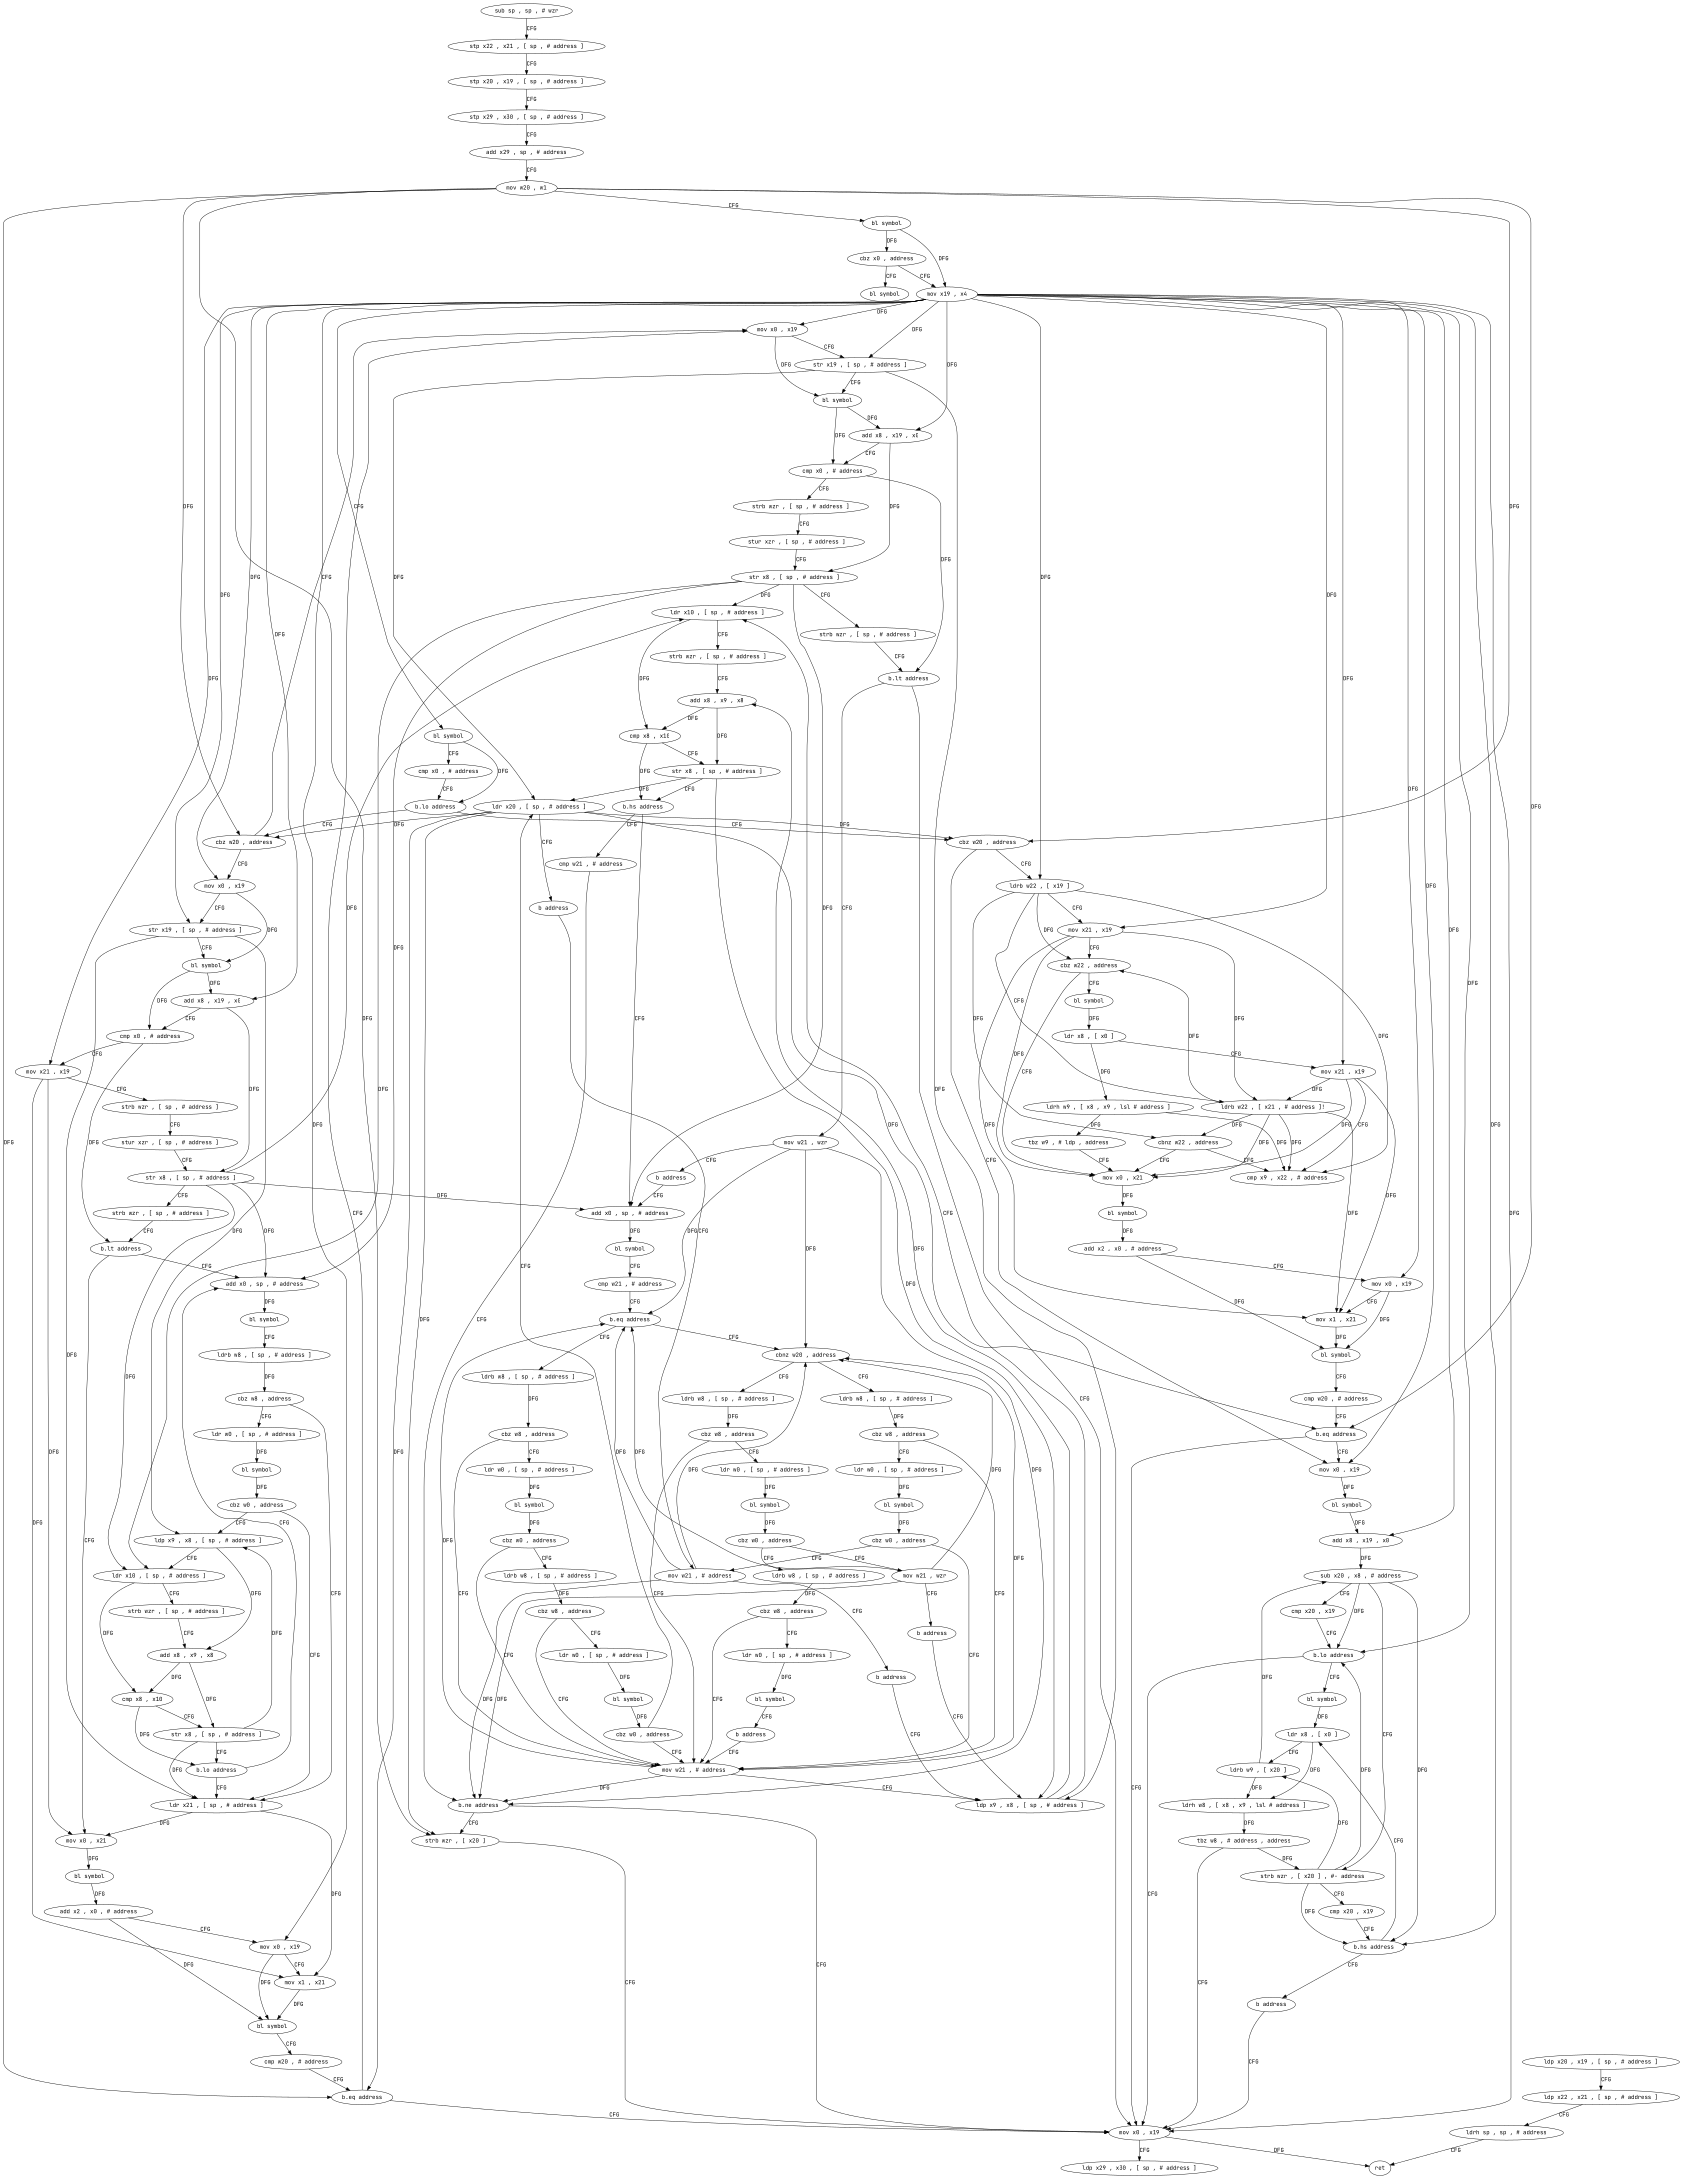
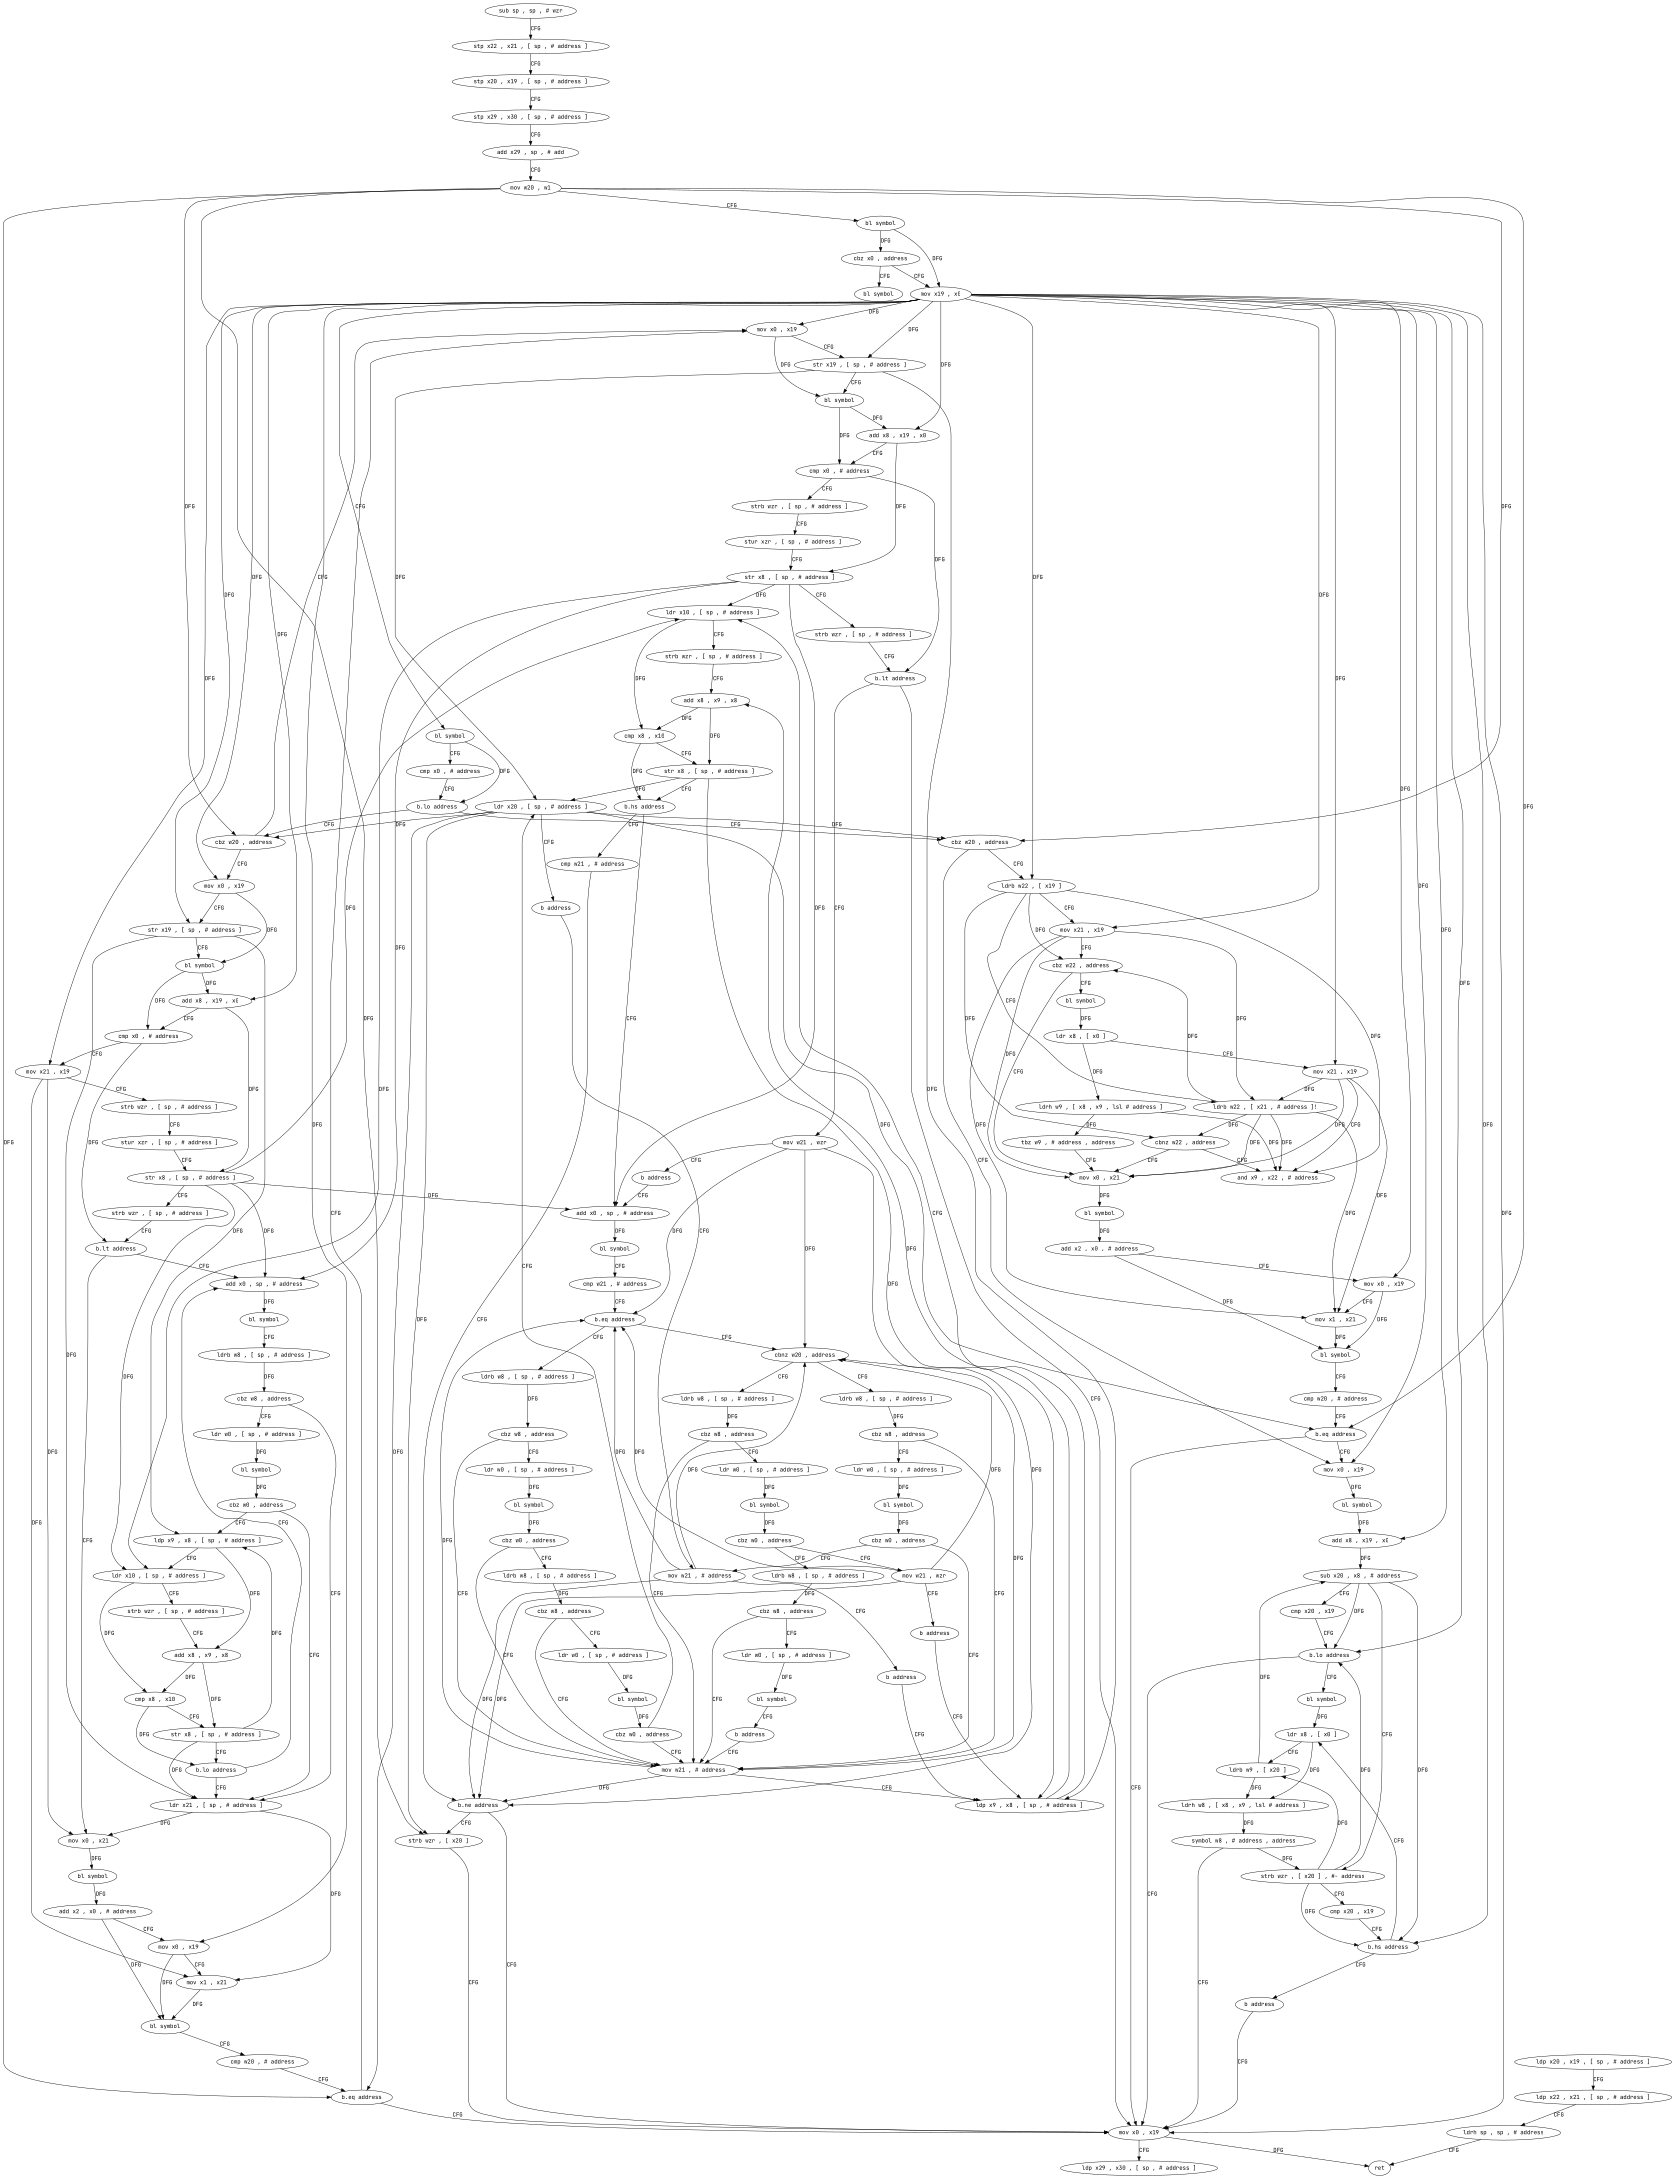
node "add x29 , sp , # address": label "add x29 , sp , # address" -> "add x29 , sp , # add"
node "mov x19 , x4": label "mov x19 , x4" -> "mov x19 , x0"
node "tbz w9 , # ldp , address": label "tbz w9 , # ldp , address" -> "tbz w9 , # address , address"
node "cmp x9 , x22 , # address": label "cmp x9 , x22 , # address" -> "and x9 , x22 , # address"
node "tbz w8 , # address , address": label "tbz w8 , # address , address" -> "symbol w8 , # address , address"
